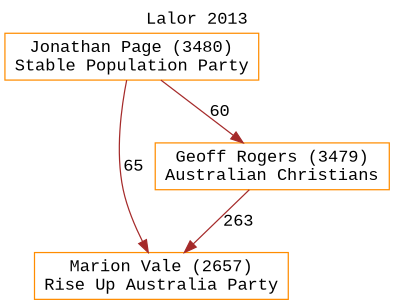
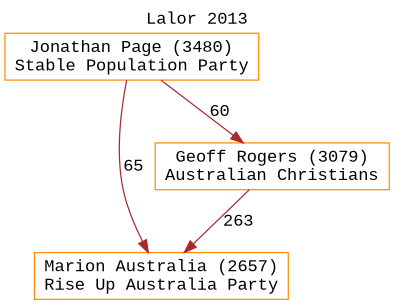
node "Geoff Rogers (3479) Australian Christians": label "Geoff Rogers (3479) Australian Christians" -> "Geoff Rogers (3079) Australian Christians"
node "Marion Vale (2657) Rise Up Australia Party": label "Marion Vale (2657) Rise Up Australia Party" -> "Marion Australia (2657) Rise Up Australia Party"
